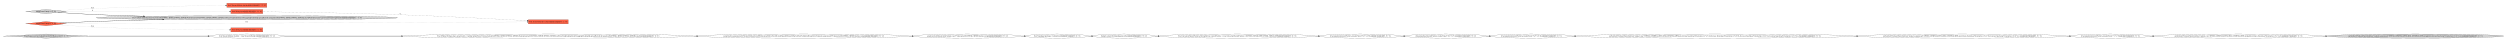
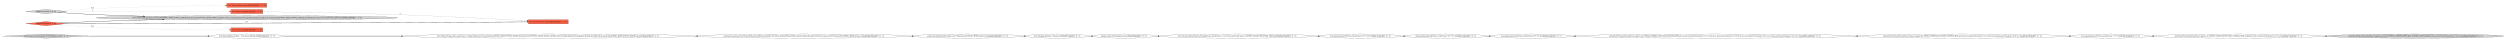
edge "buildCountsTable['0', '1', '0']" -> "final StreamsBuilder builder@@@2@@@['0', '1', '0']": style dotted -> bold
